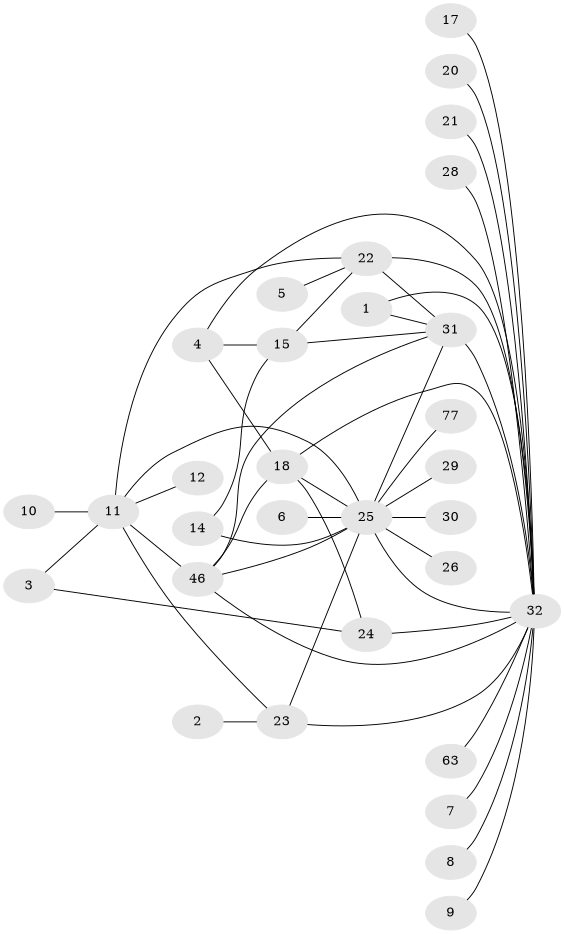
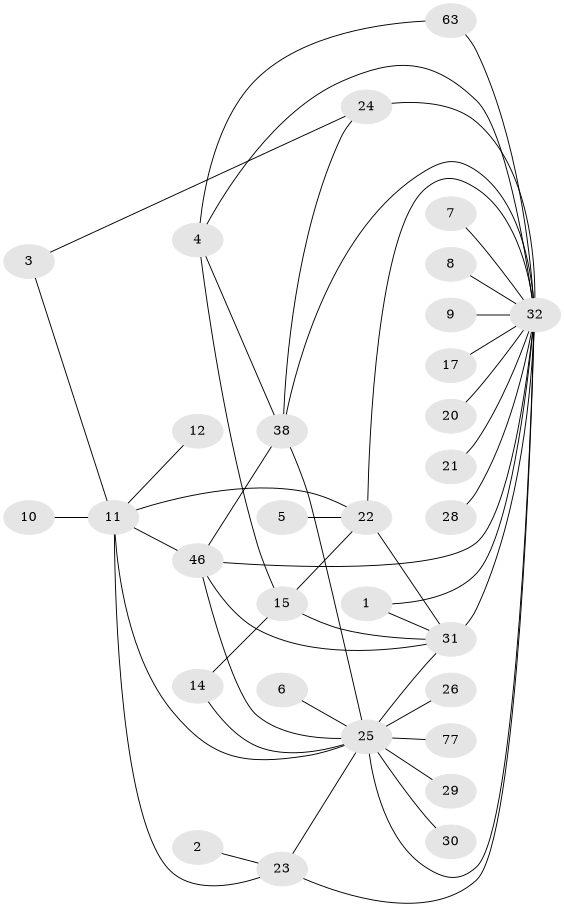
edge "63" -- "4": added
node "18": label "18" -> "38"
